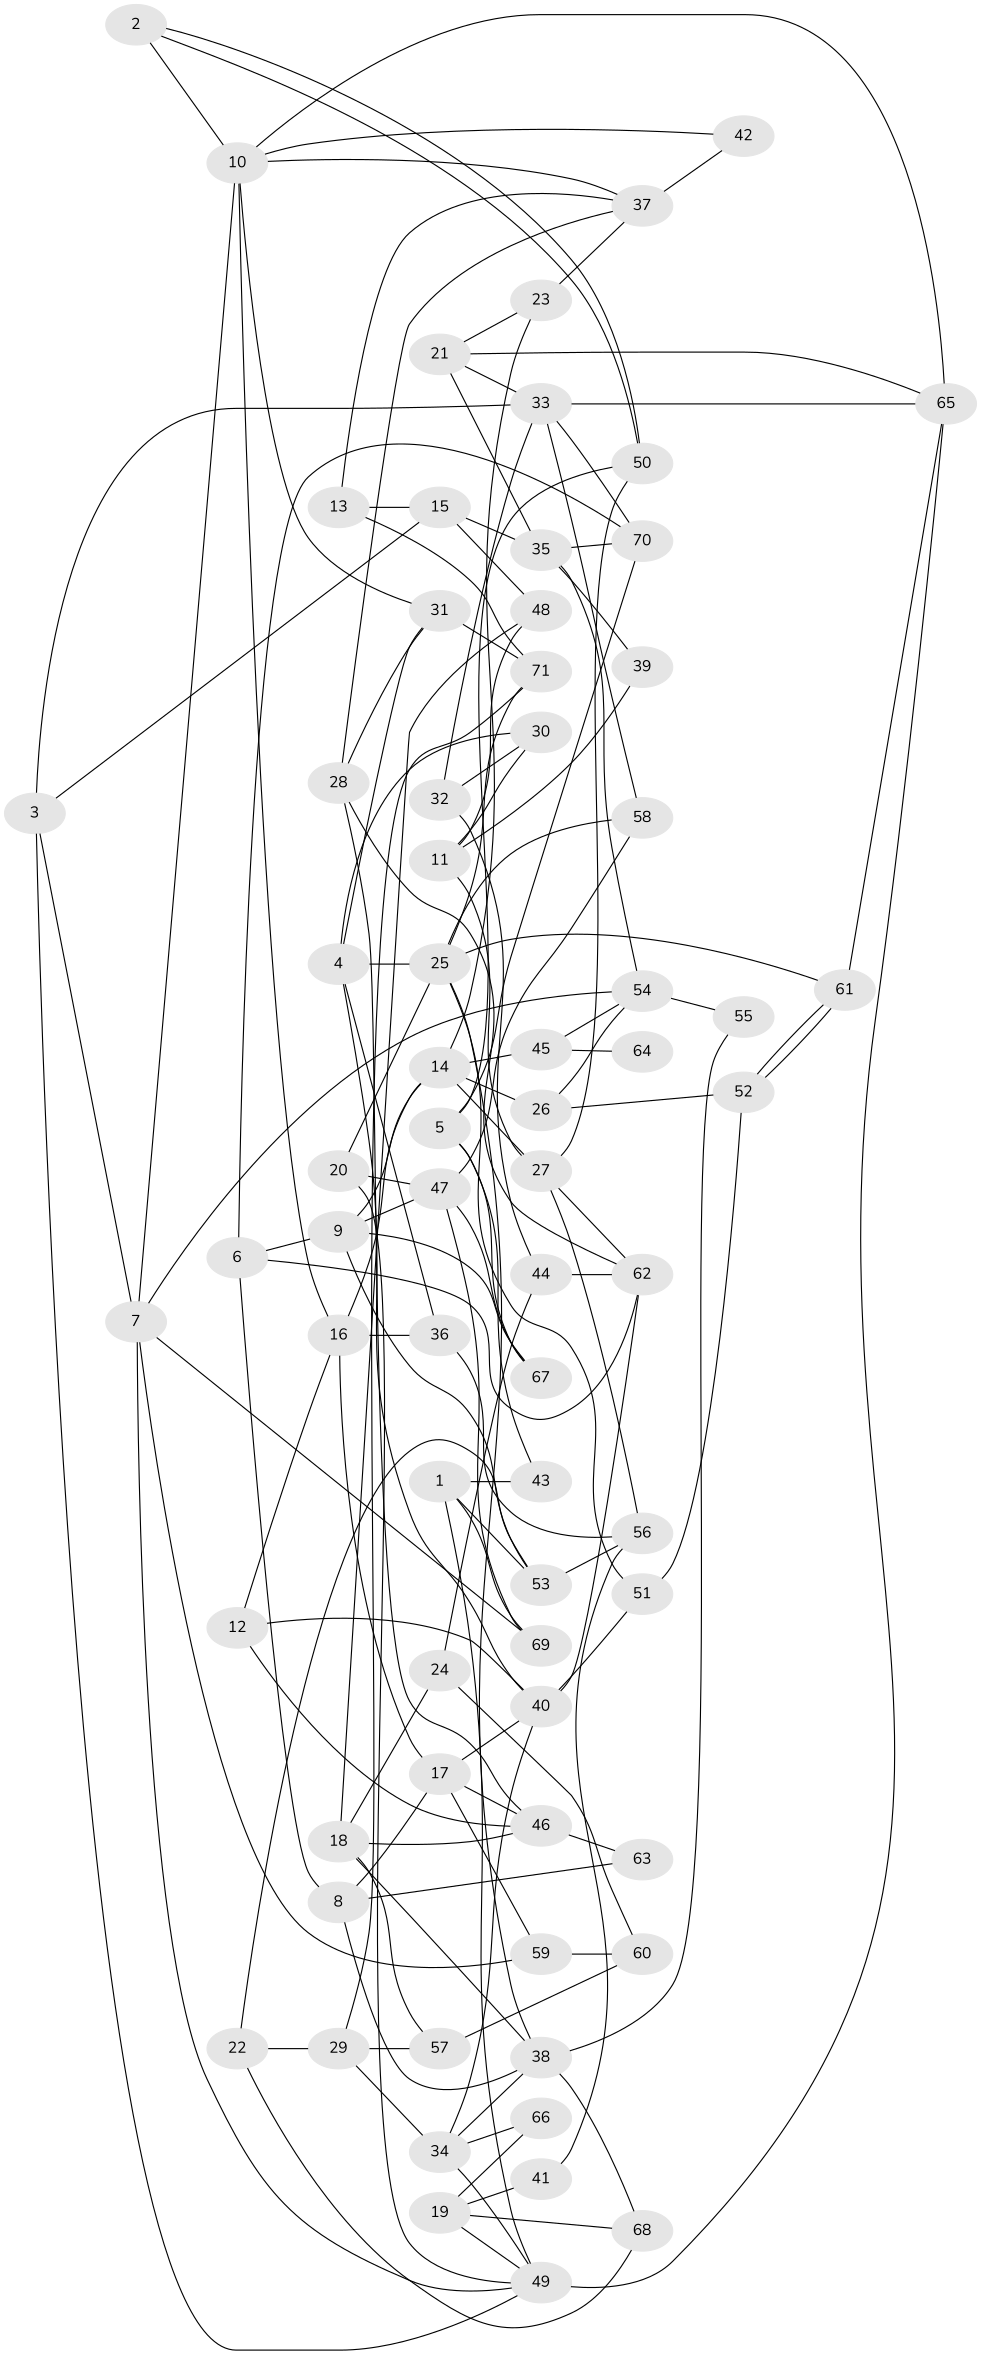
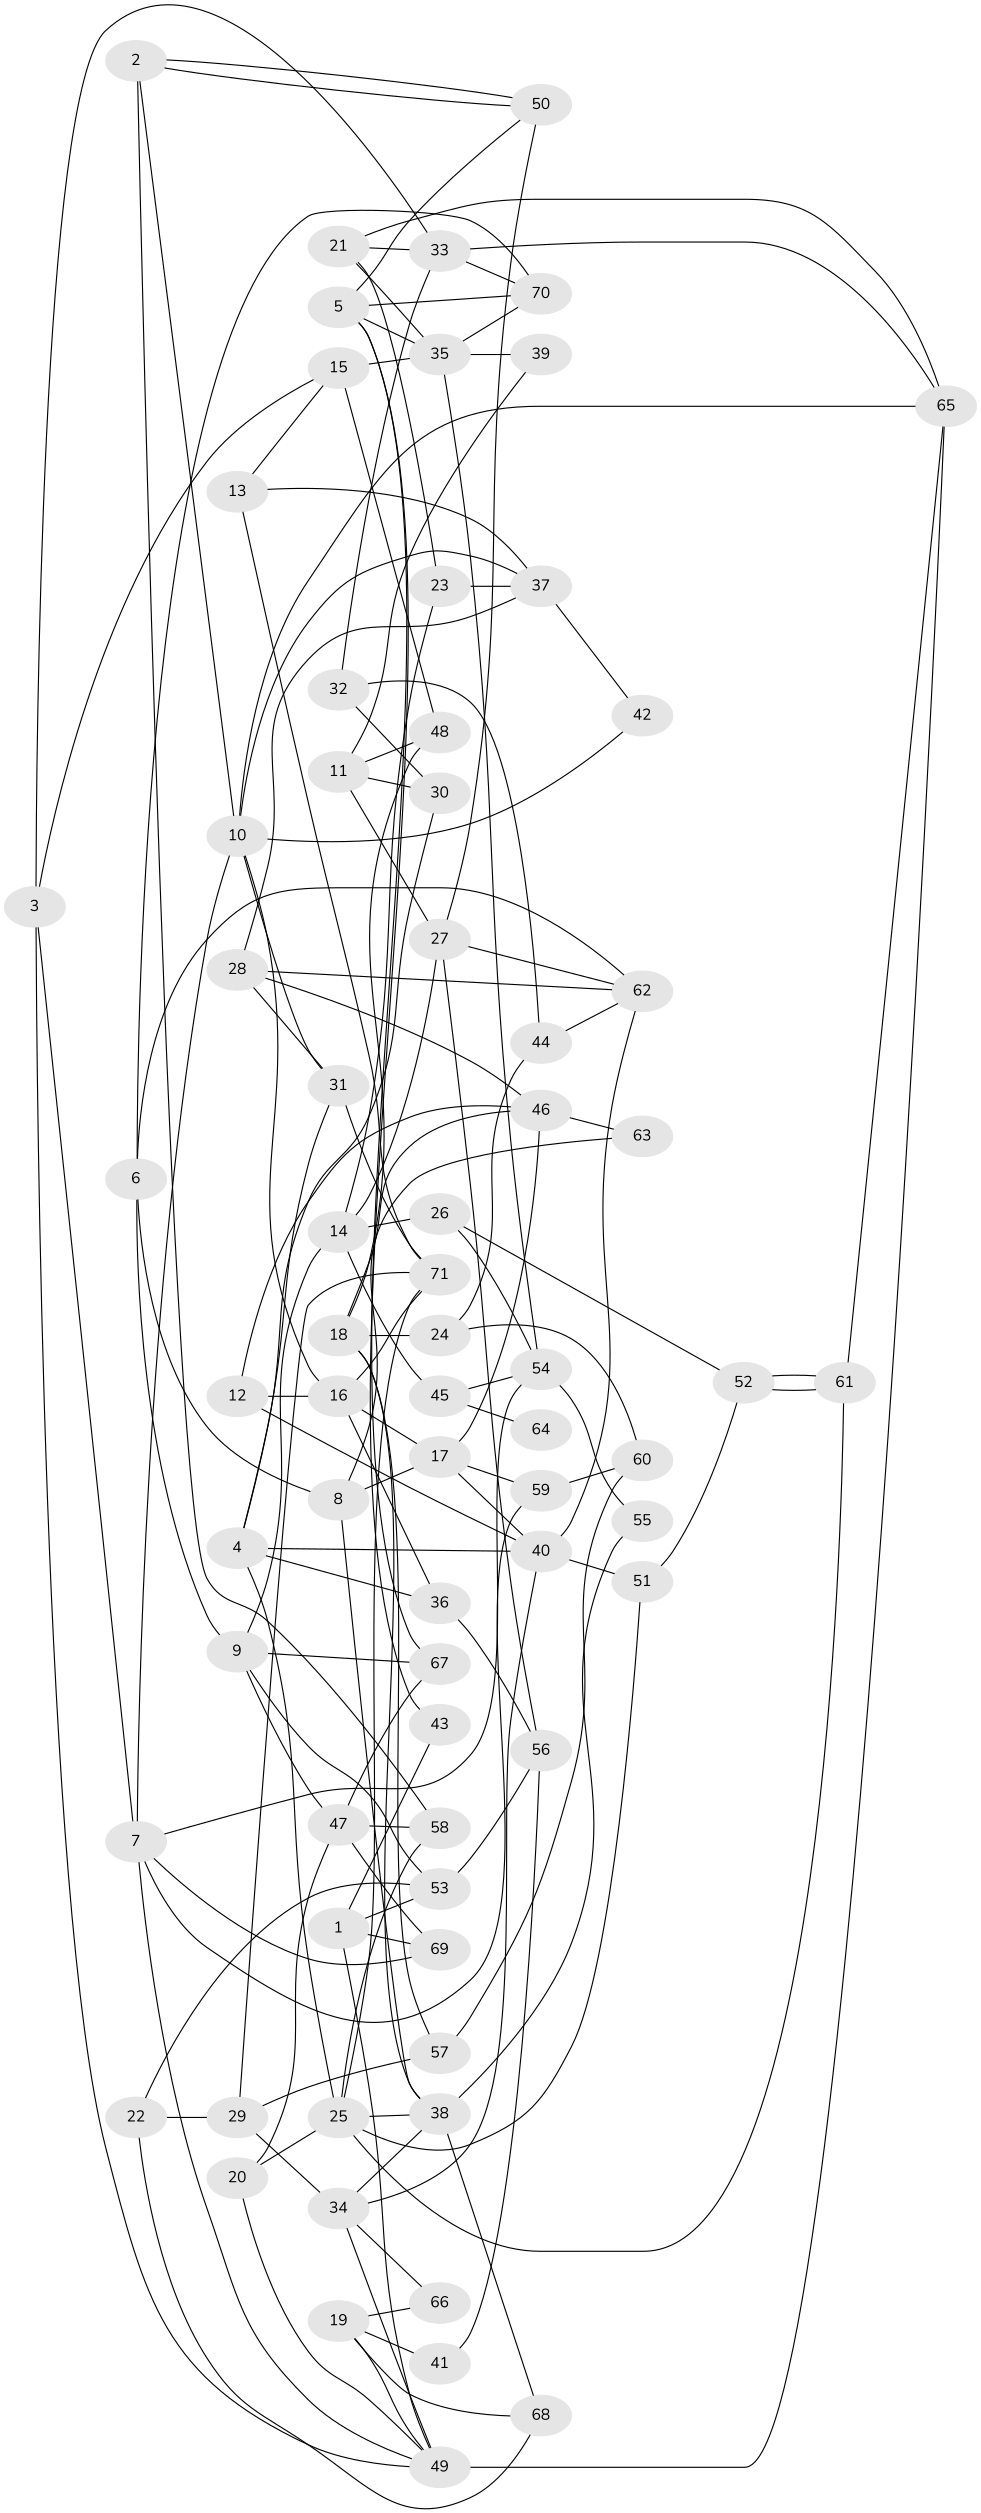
edge "5" -- "35": added
edge "33" -- "58": now "2" -- "58"
edge "14" -- "16": now "71" -- "16"
